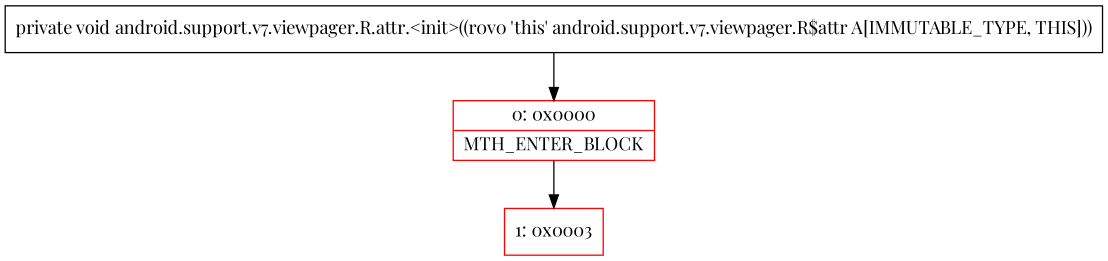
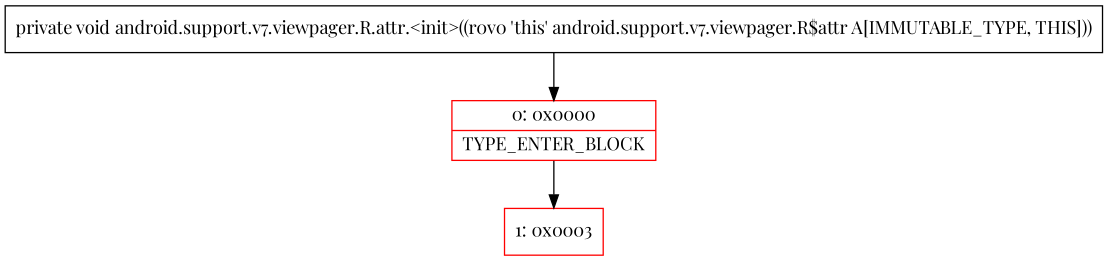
node "0: 0x0000": text "MTH_ENTER_BLOCK" -> "TYPE_ENTER_BLOCK"
